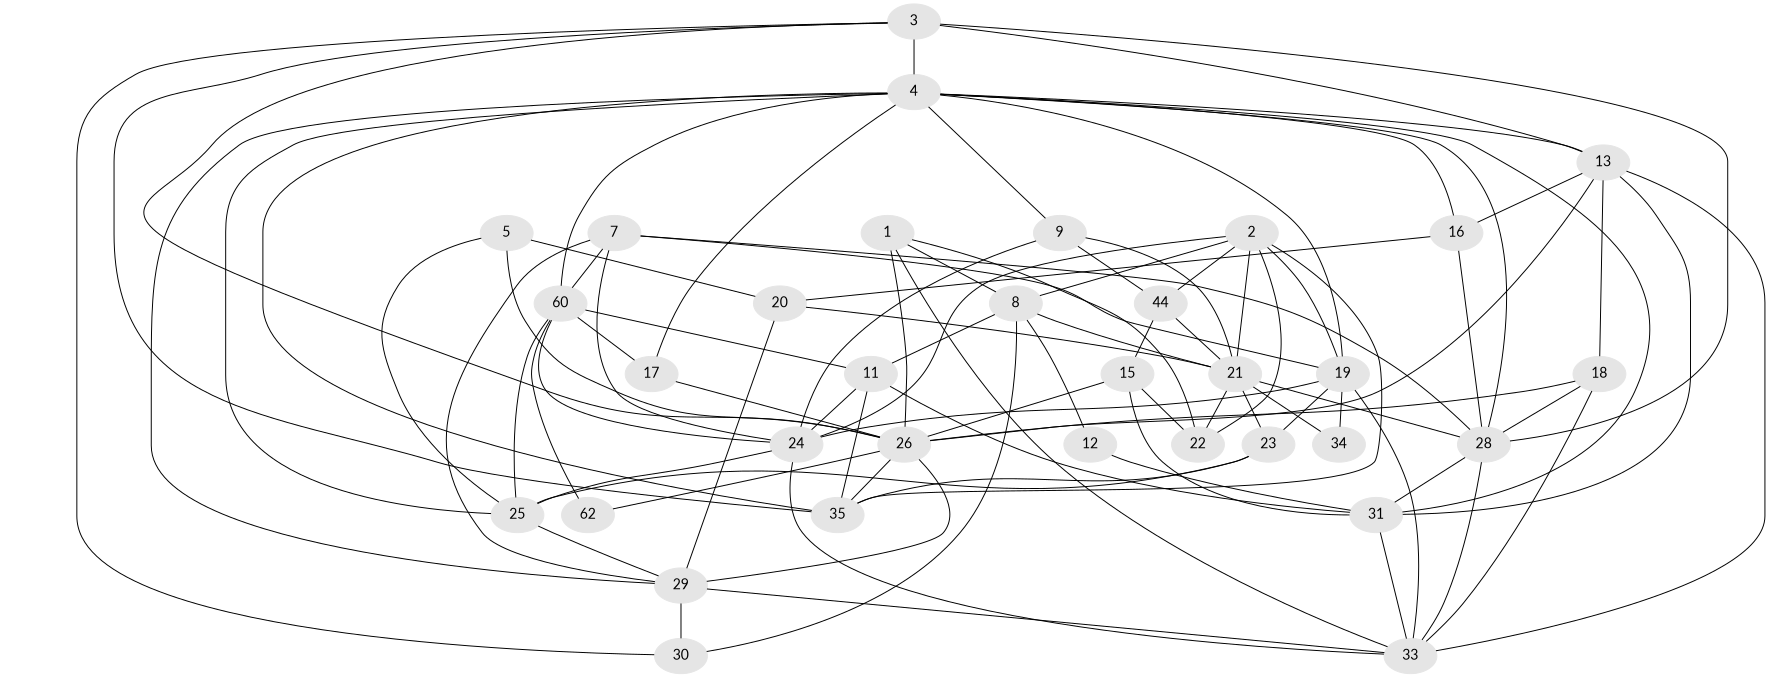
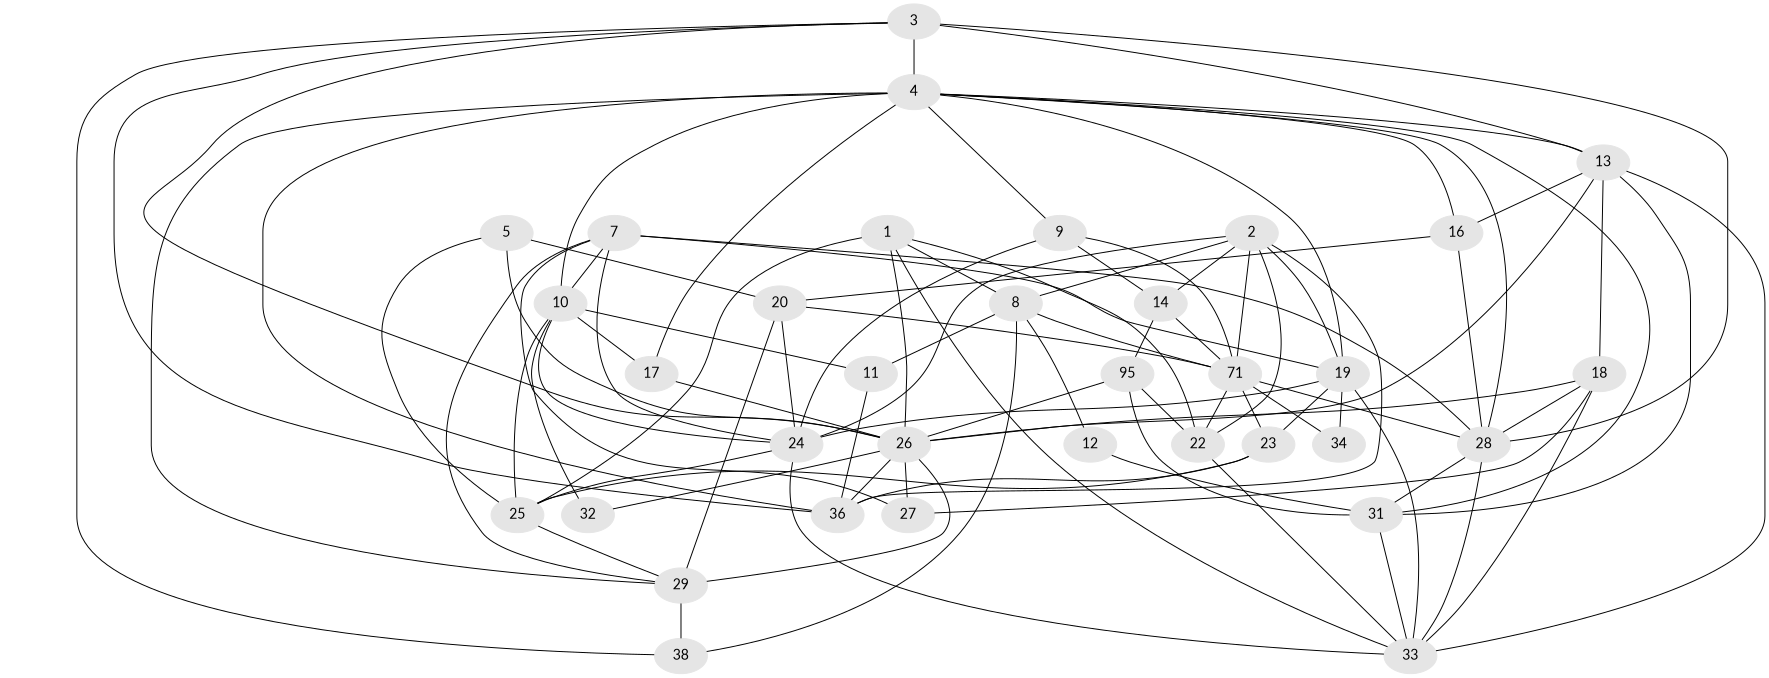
edge "4" -- "25": now "1" -- "25"
node "60": label "60" -> "10"
node "44": label "44" -> "14"
node "15": label "15" -> "95"
node "21": label "21" -> "71"
edge "11" -- "24": now "20" -- "24"
edge "11" -- "31": removed
node "62": label "62" -> "32"
node "35": label "35" -> "36"
node "27": added
edge "29" -- "33": now "22" -- "33"
node "30": label "30" -> "38"
